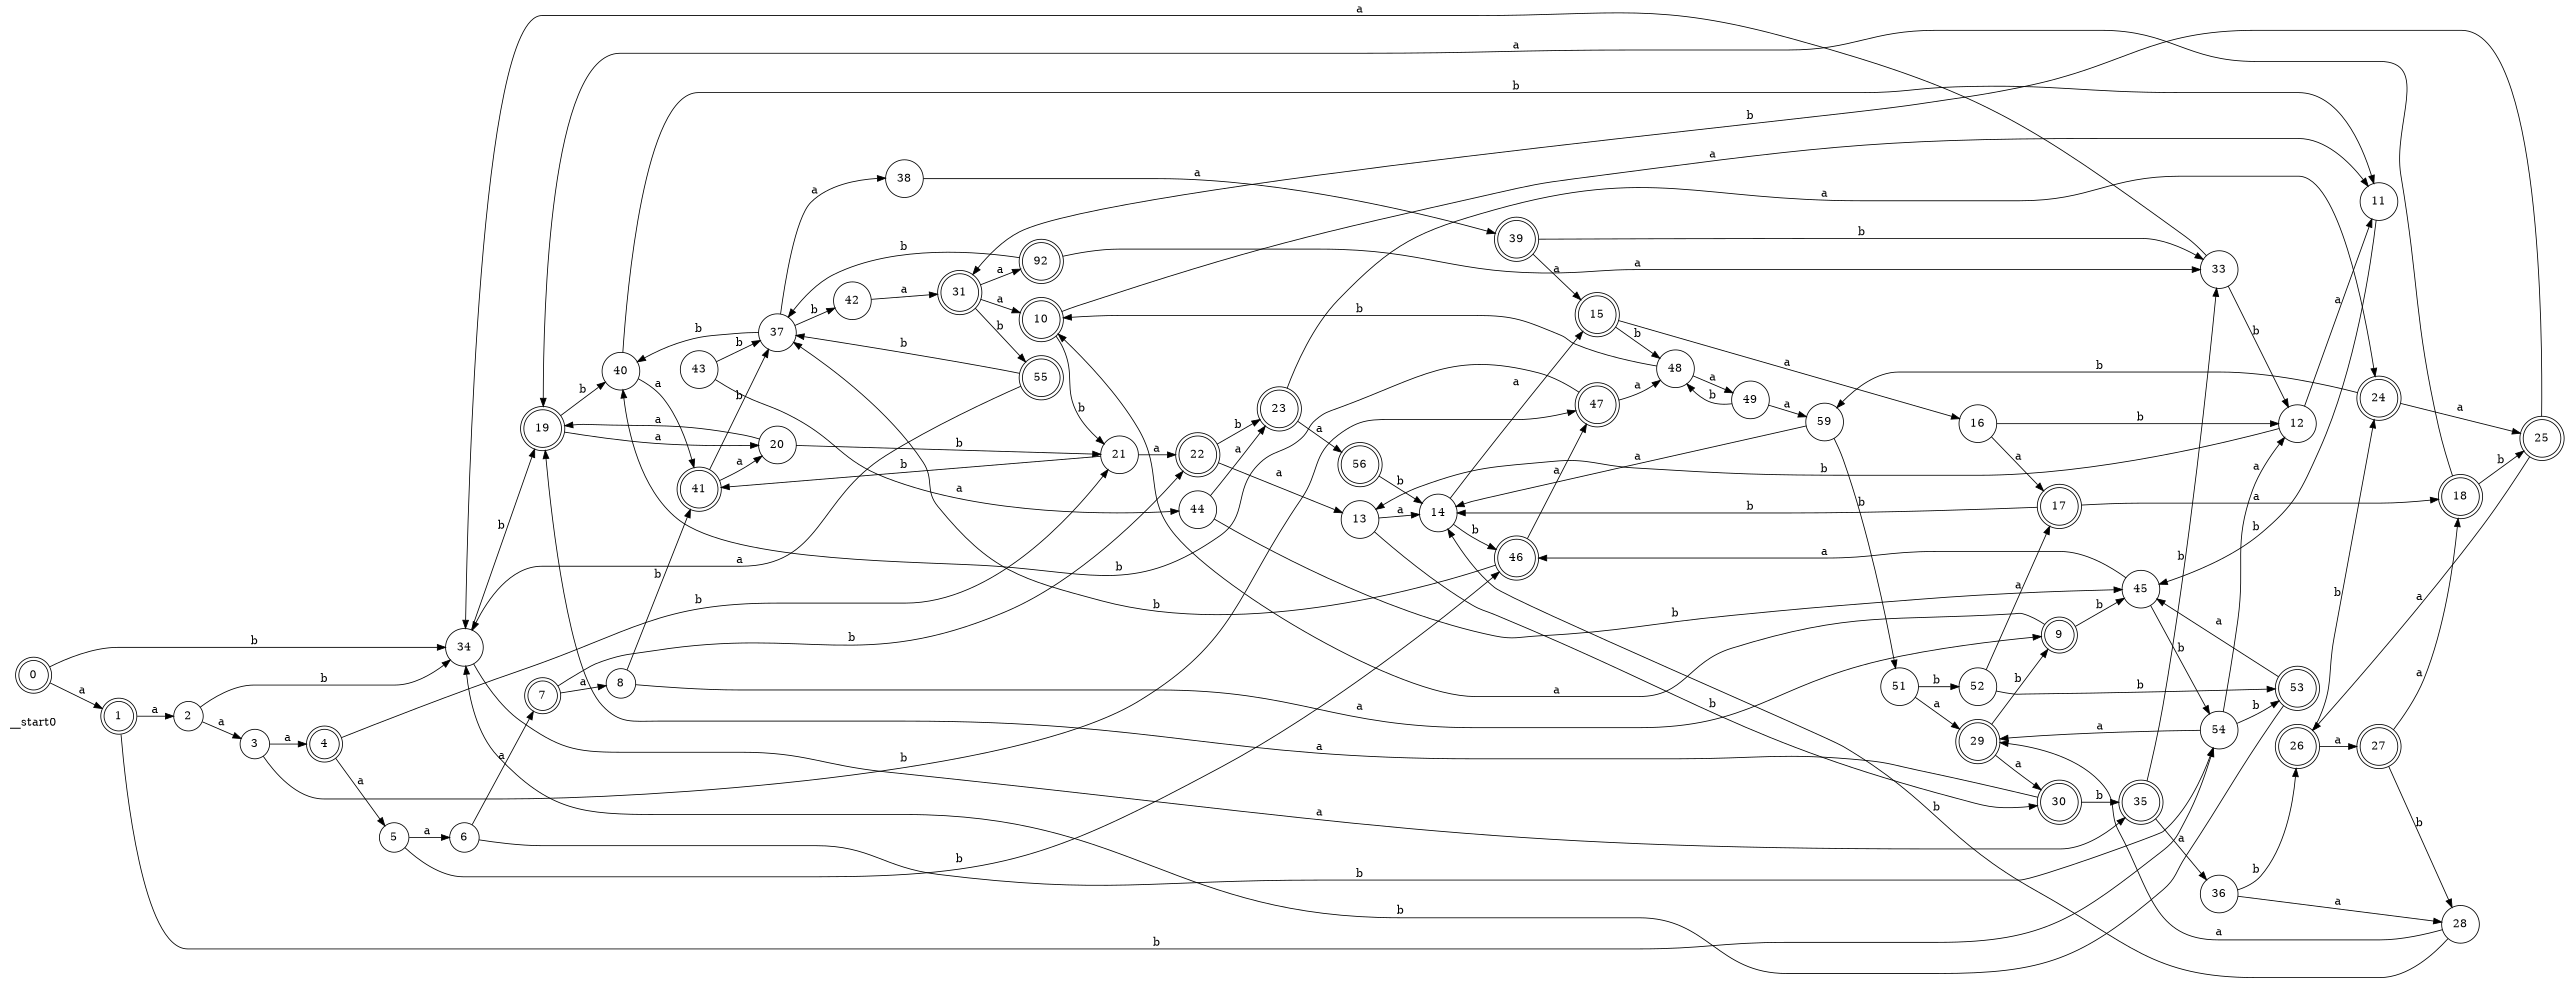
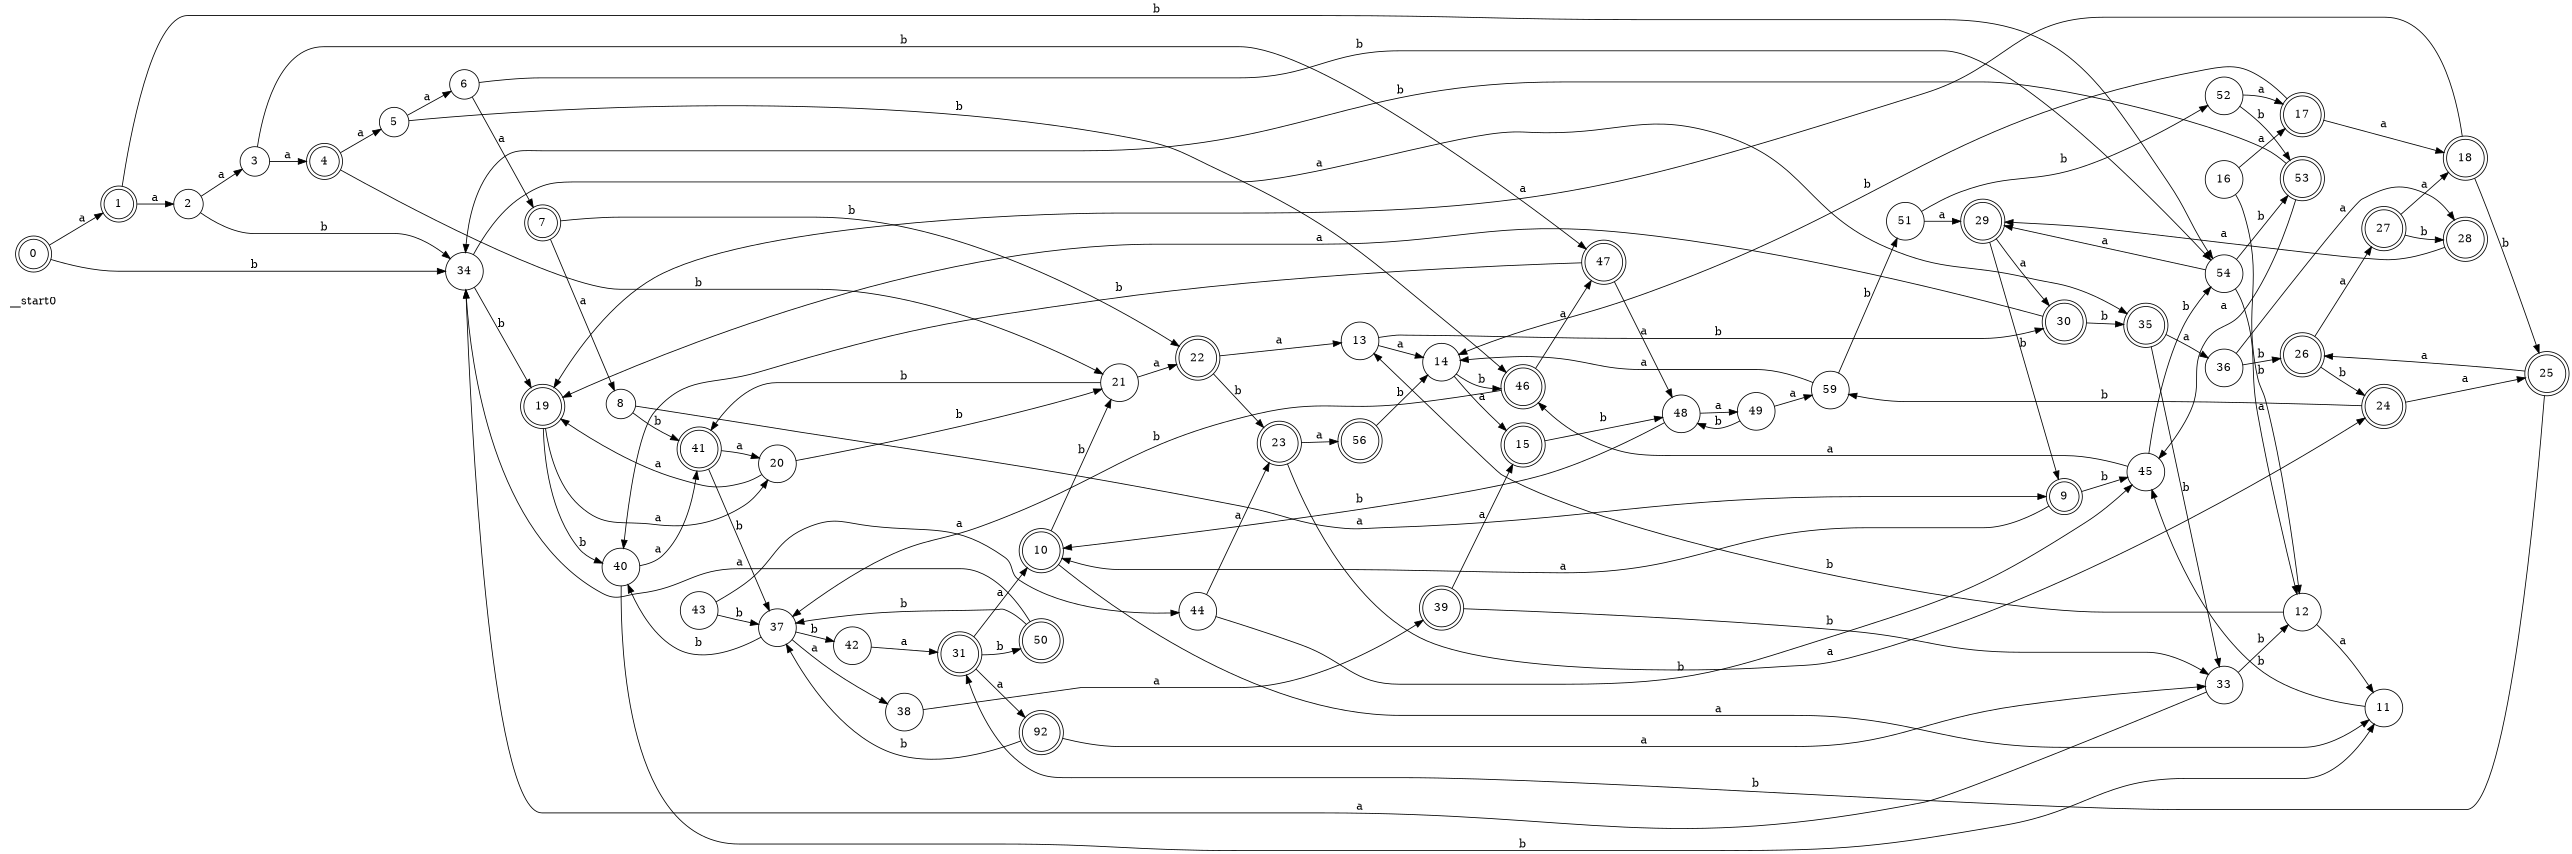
edge "15" -> "16": removed, label "a"
node "55": label "55" -> "50"
edge "28" -> "14": removed, label "b"
node "28": shape circle -> doublecircle
